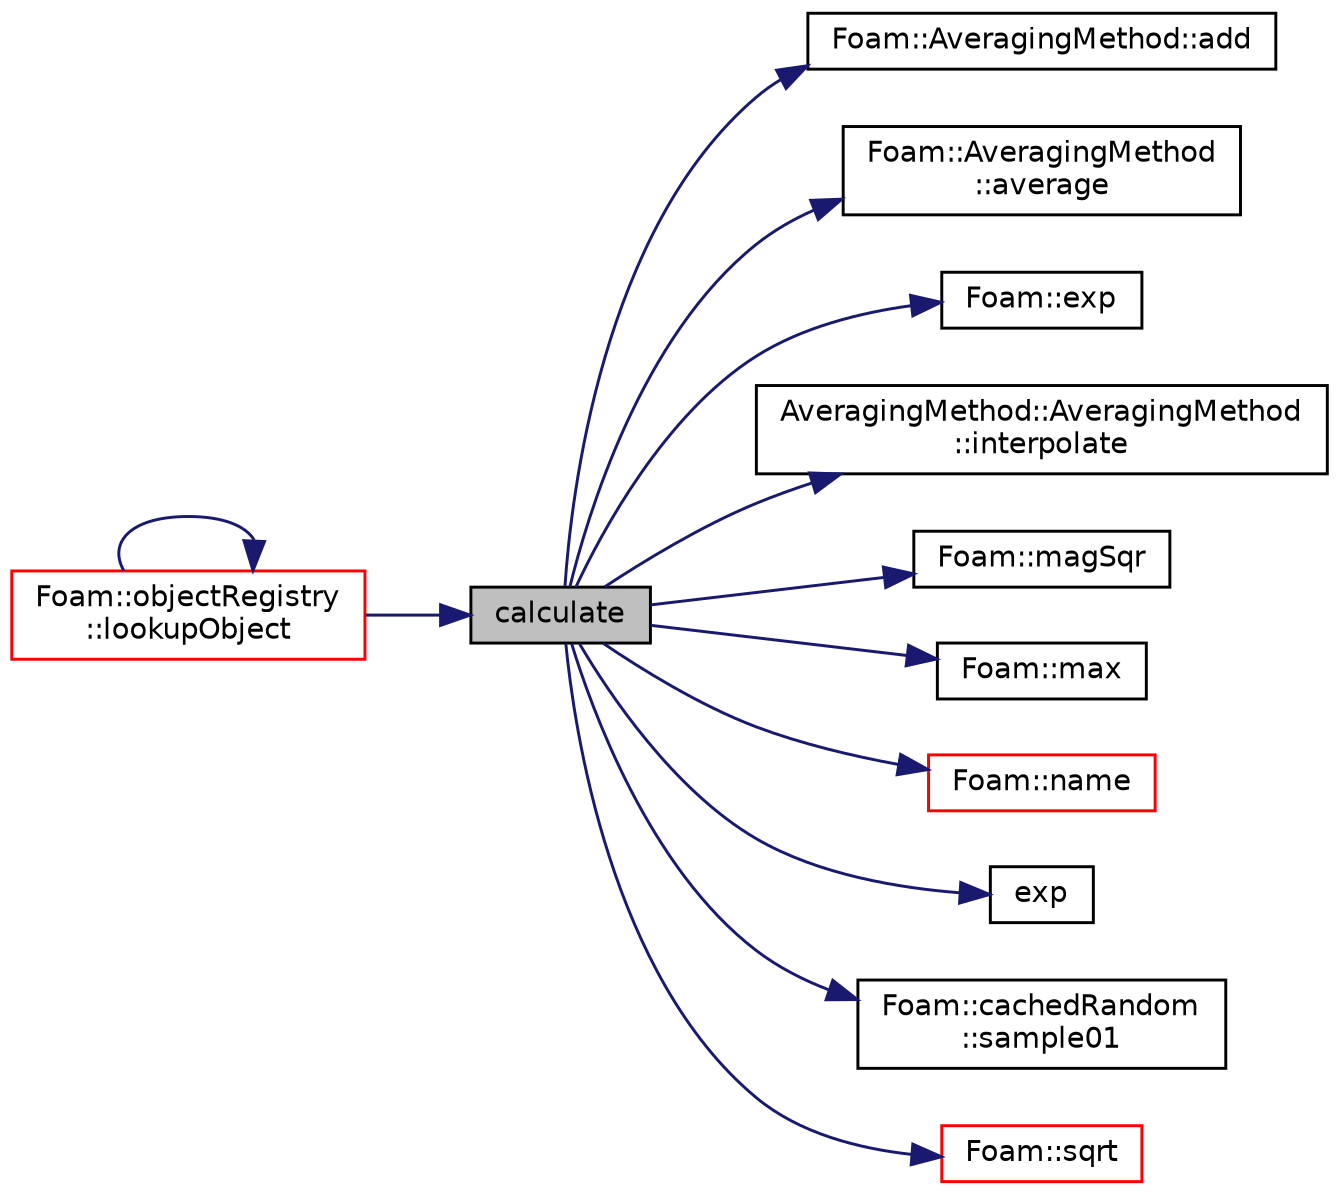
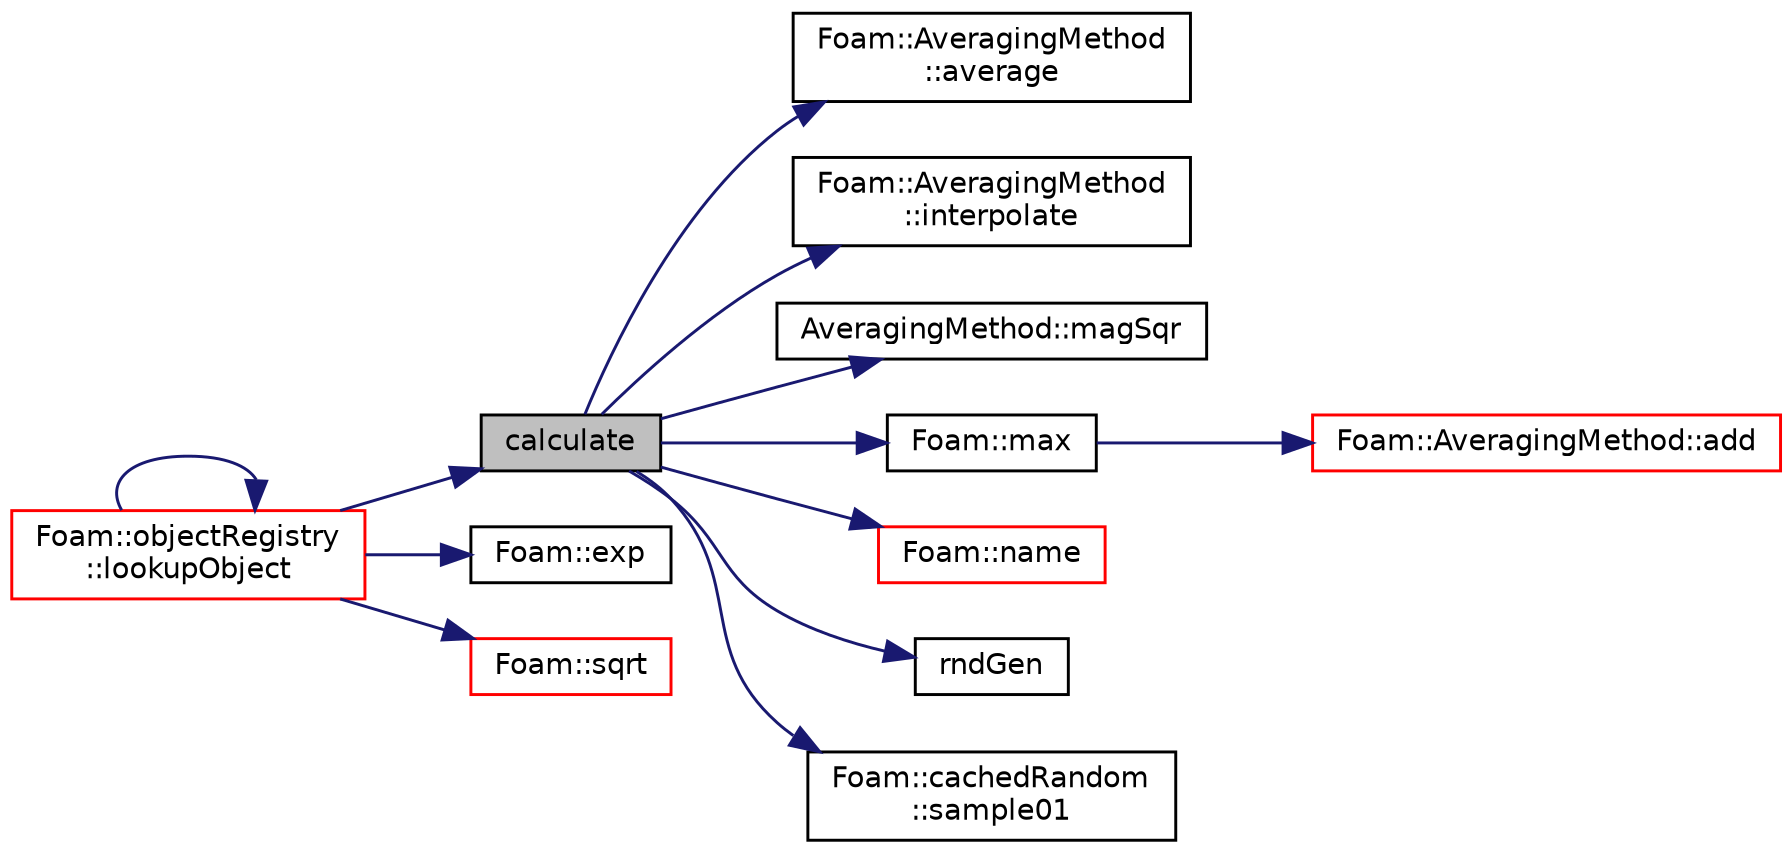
node "Foam::AveragingMethod::add": color black -> red
edge "calculate" -> "Foam::AveragingMethod::add": now "Foam::max" -> "Foam::AveragingMethod::add"
edge "calculate" -> "Foam::exp": now "Foam::objectRegistry ::lookupObject" -> "Foam::exp"
node "AveragingMethod::AveragingMethod ::interpolate": label "AveragingMethod::AveragingMethod ::interpolate" -> "Foam::AveragingMethod ::interpolate"
node "Foam::magSqr": label "Foam::magSqr" -> "AveragingMethod::magSqr"
node "exp": label "exp" -> "rndGen"
edge "calculate" -> "Foam::sqrt": now "Foam::objectRegistry ::lookupObject" -> "Foam::sqrt"
